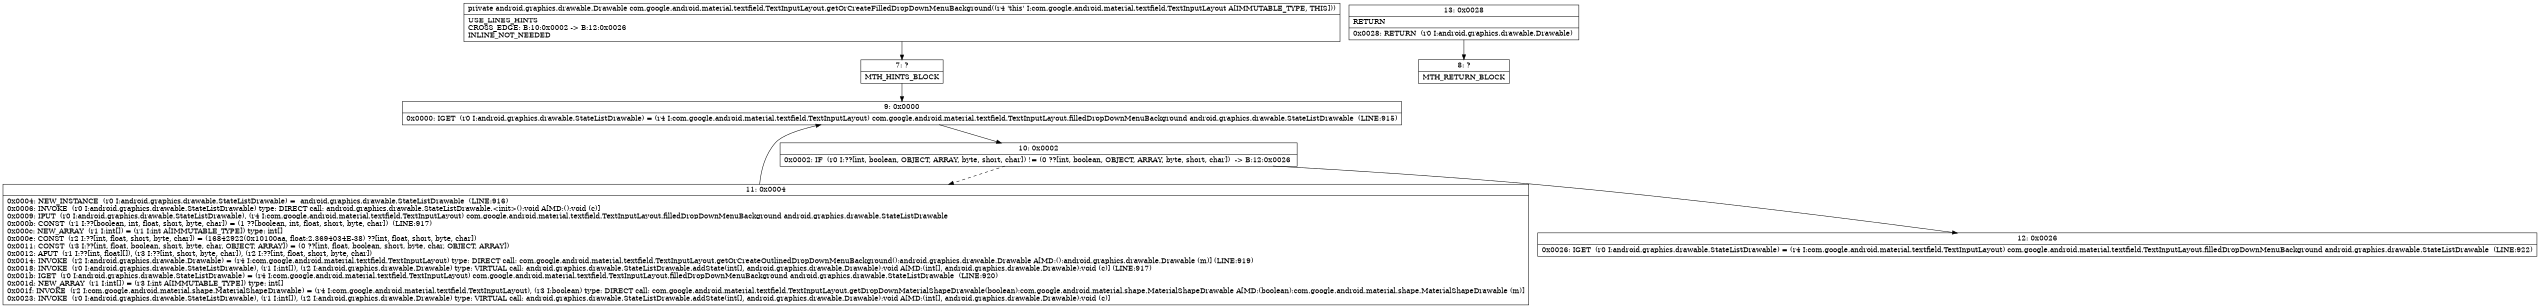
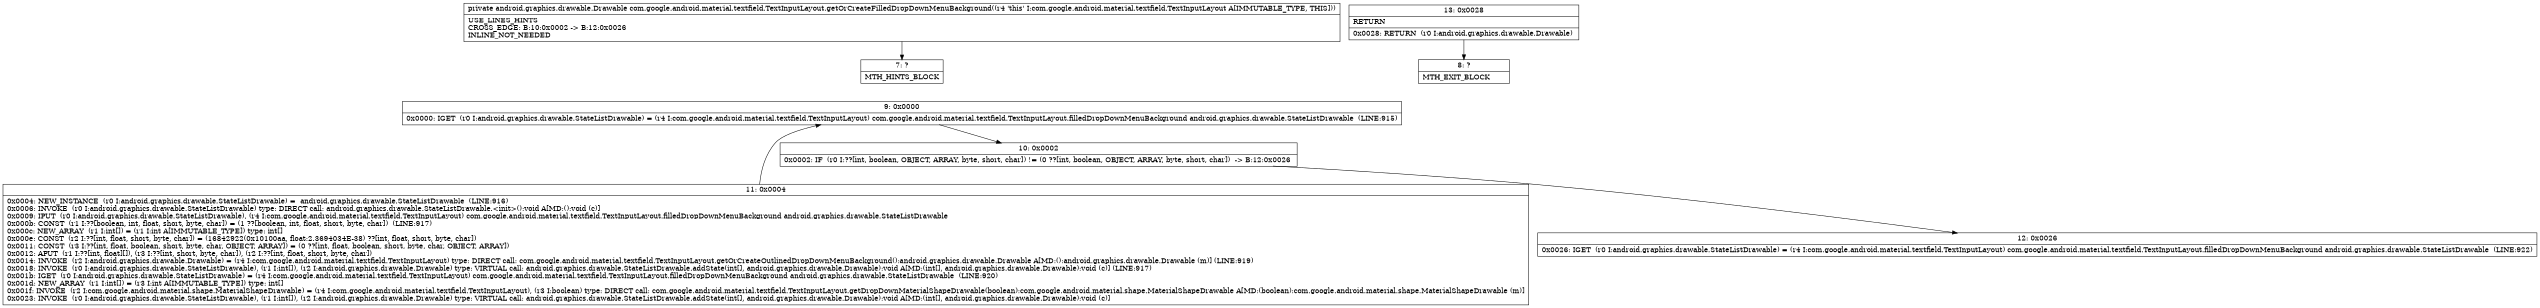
node "8: ?": text "MTH_RETURN_BLOCK" -> "MTH_EXIT_BLOCK"
edge "7: ?" -> "9: 0x0000": removed
edge "10: 0x0002" -> "11: 0x0004": removed
